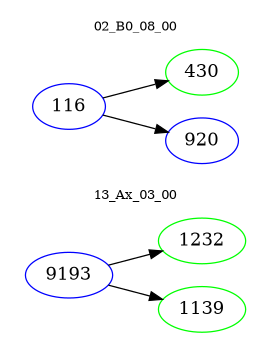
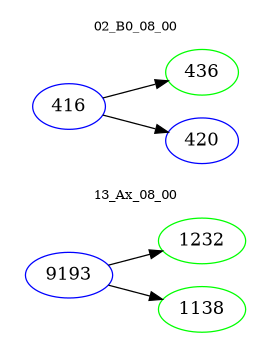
node "430": label "430" -> "436"
node "116": label "116" -> "416"
node "920": label "920" -> "420"
cluster "13_Ax_03_00": label "13_Ax_03_00" -> "13_Ax_08_00"
node "1139": label "1139" -> "1138"
